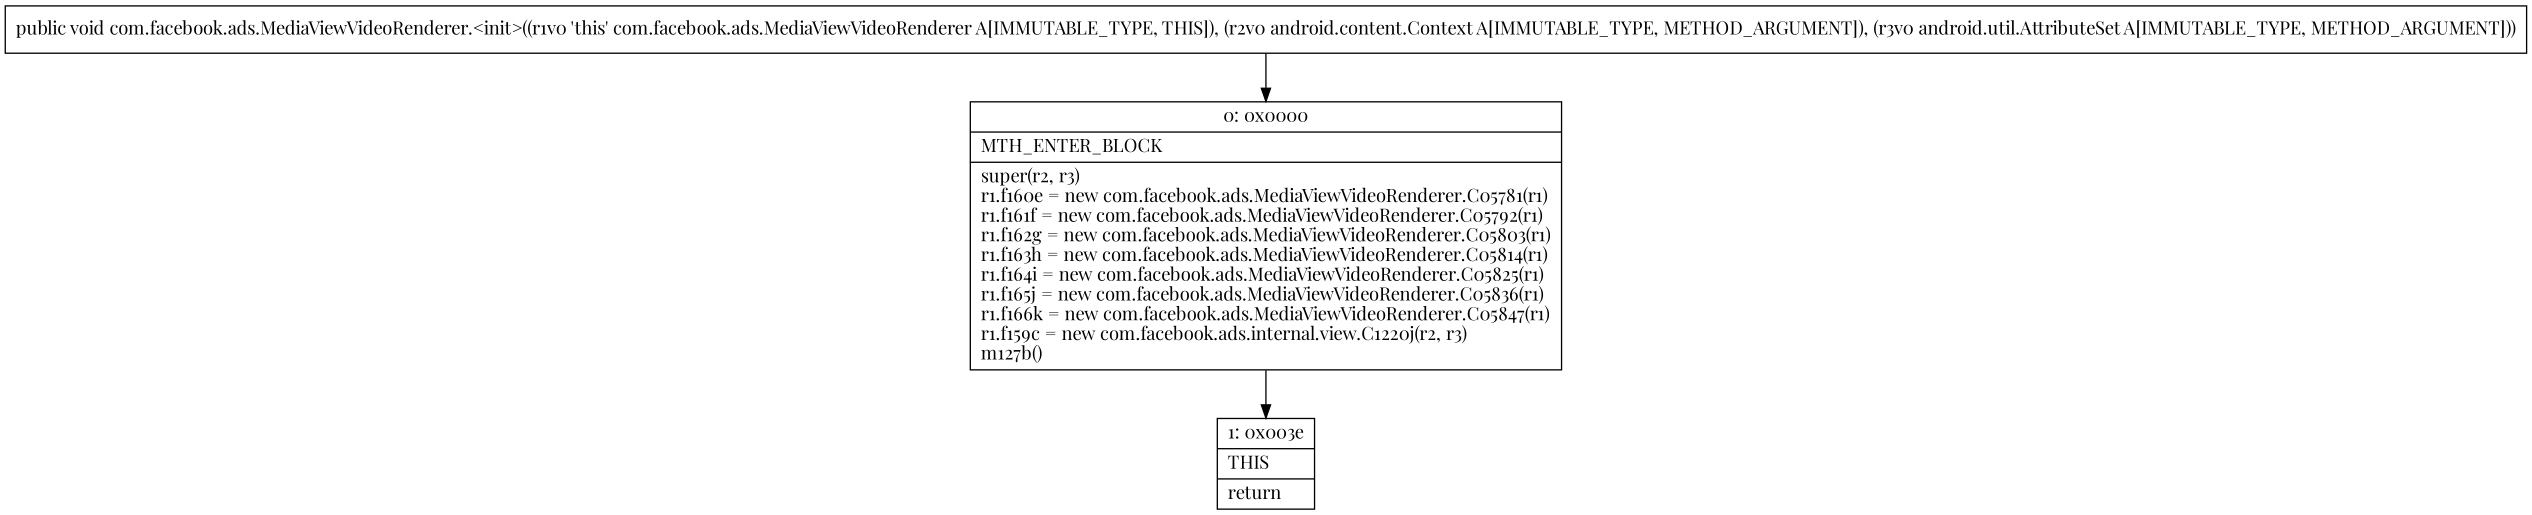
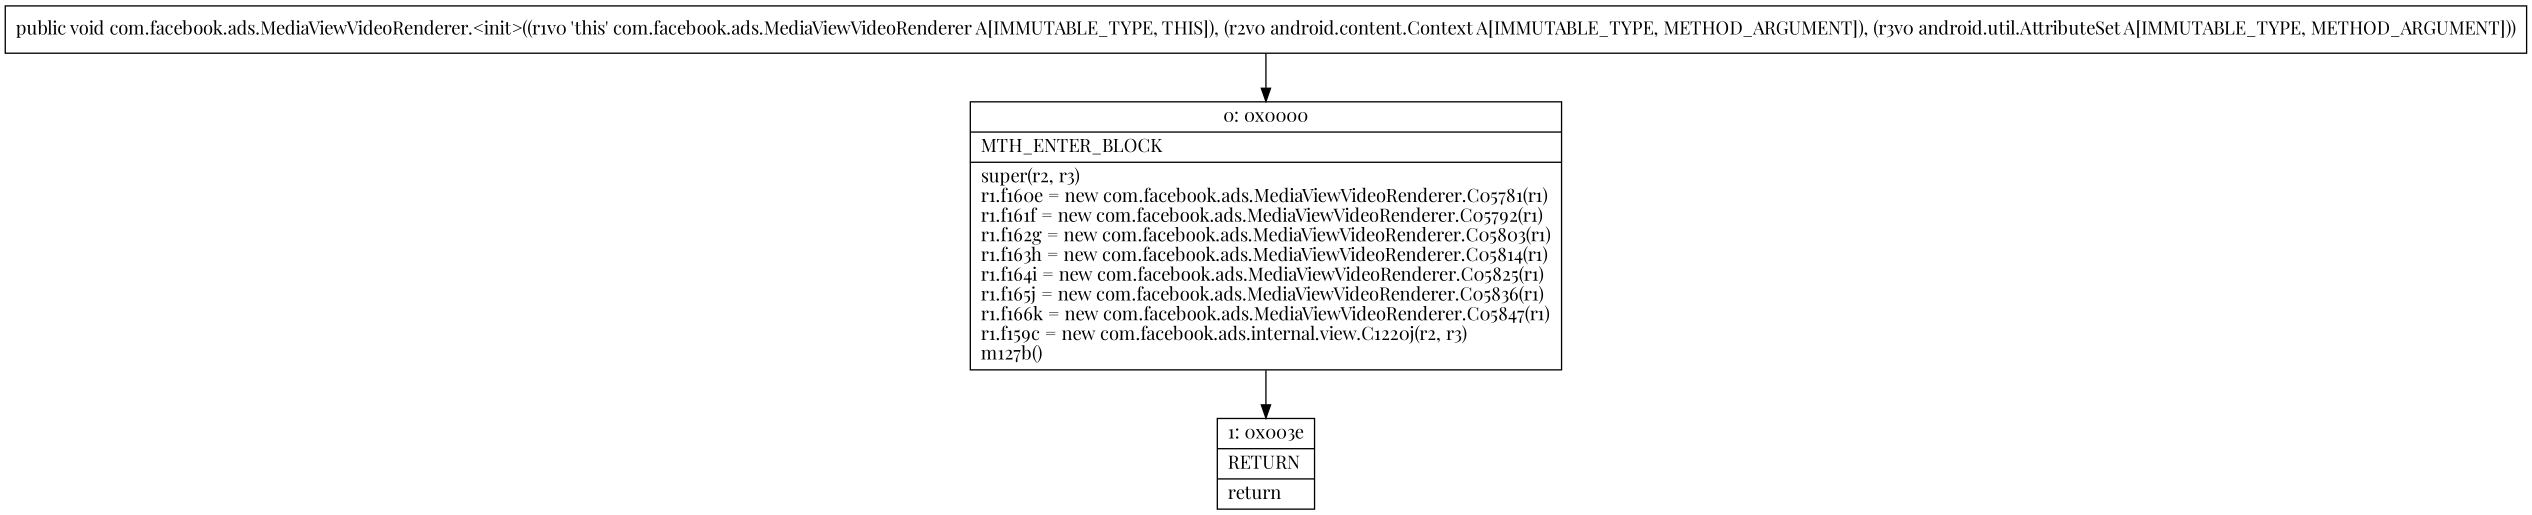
node "1: 0x003e": text "THIS" -> "RETURN"
